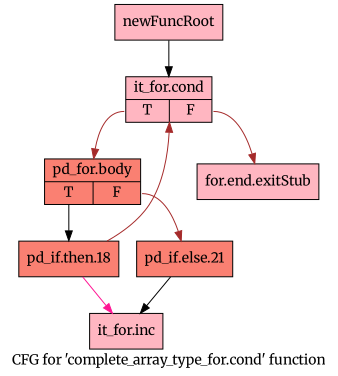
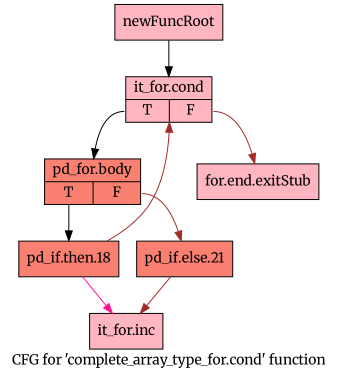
edge "it_for.cond" -> "pd_for.body": color brown -> black
edge "pd_if.else.21" -> "it_for.inc": color black -> brown
